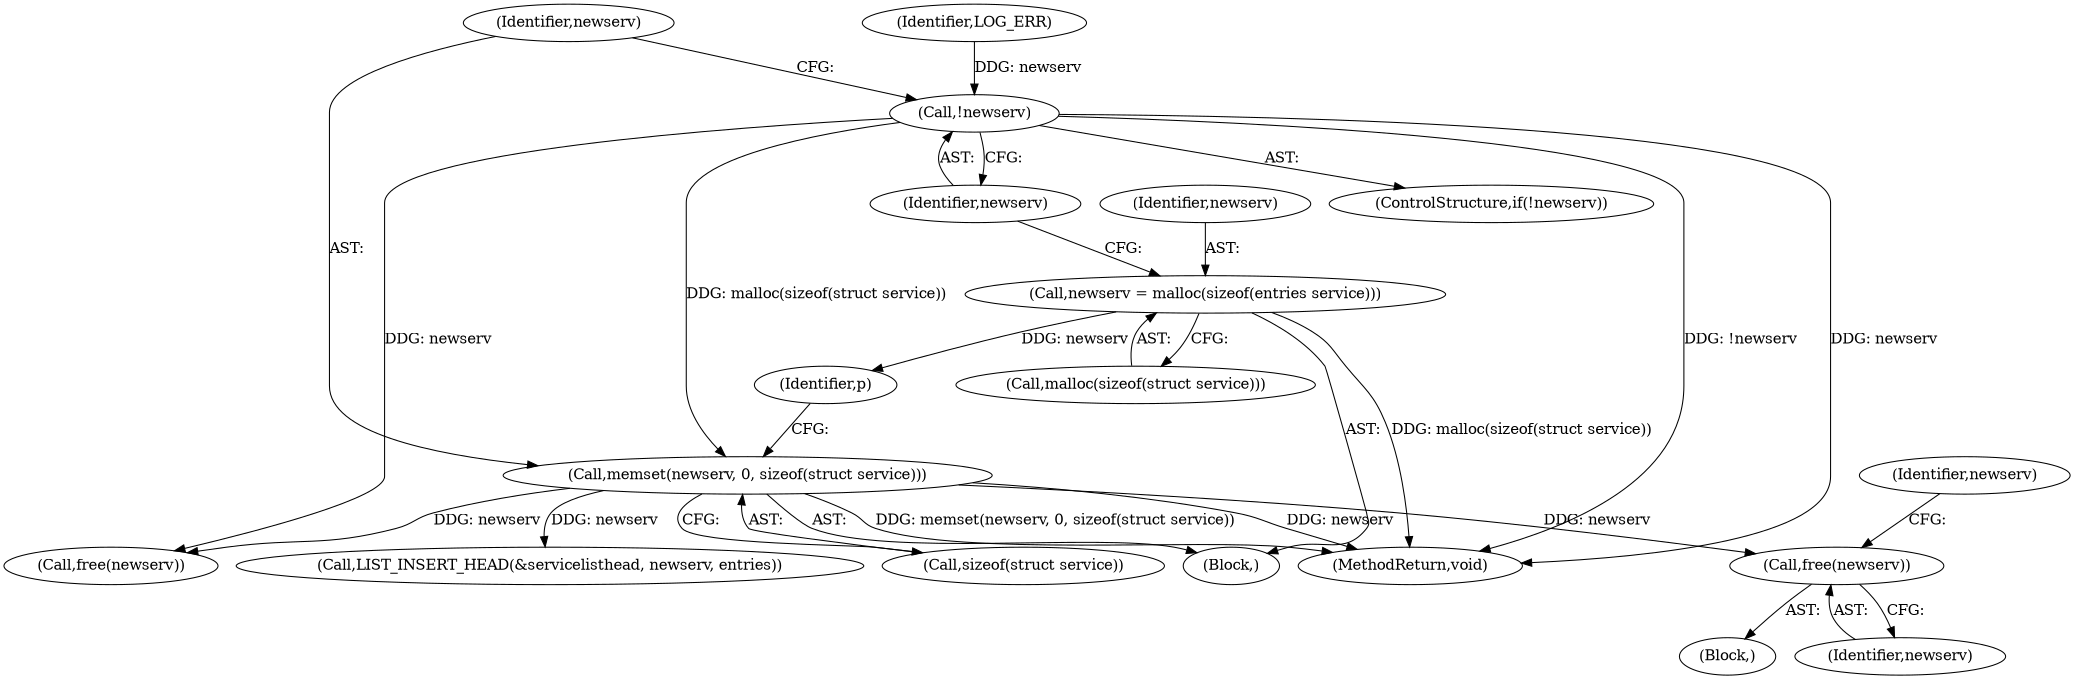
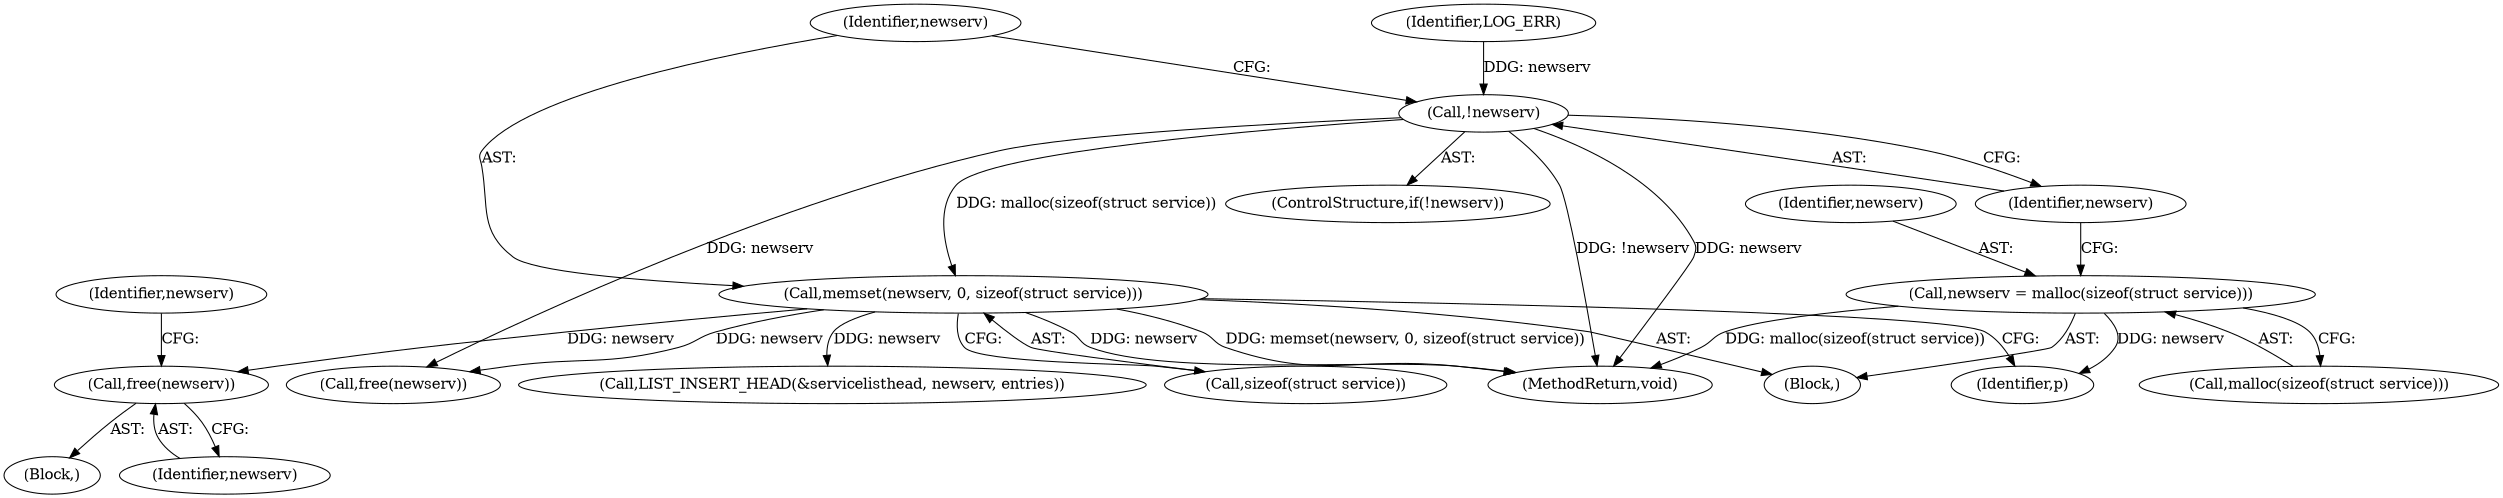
node "(Call,newserv = malloc(sizeof(entries service)))": label "(Call,newserv = malloc(sizeof(entries service)))" -> "(Call,newserv = malloc(sizeof(struct service)))"
edge "(Identifier,p)" -> "(Call,memset(newserv, 0, sizeof(struct service)))": reversed
